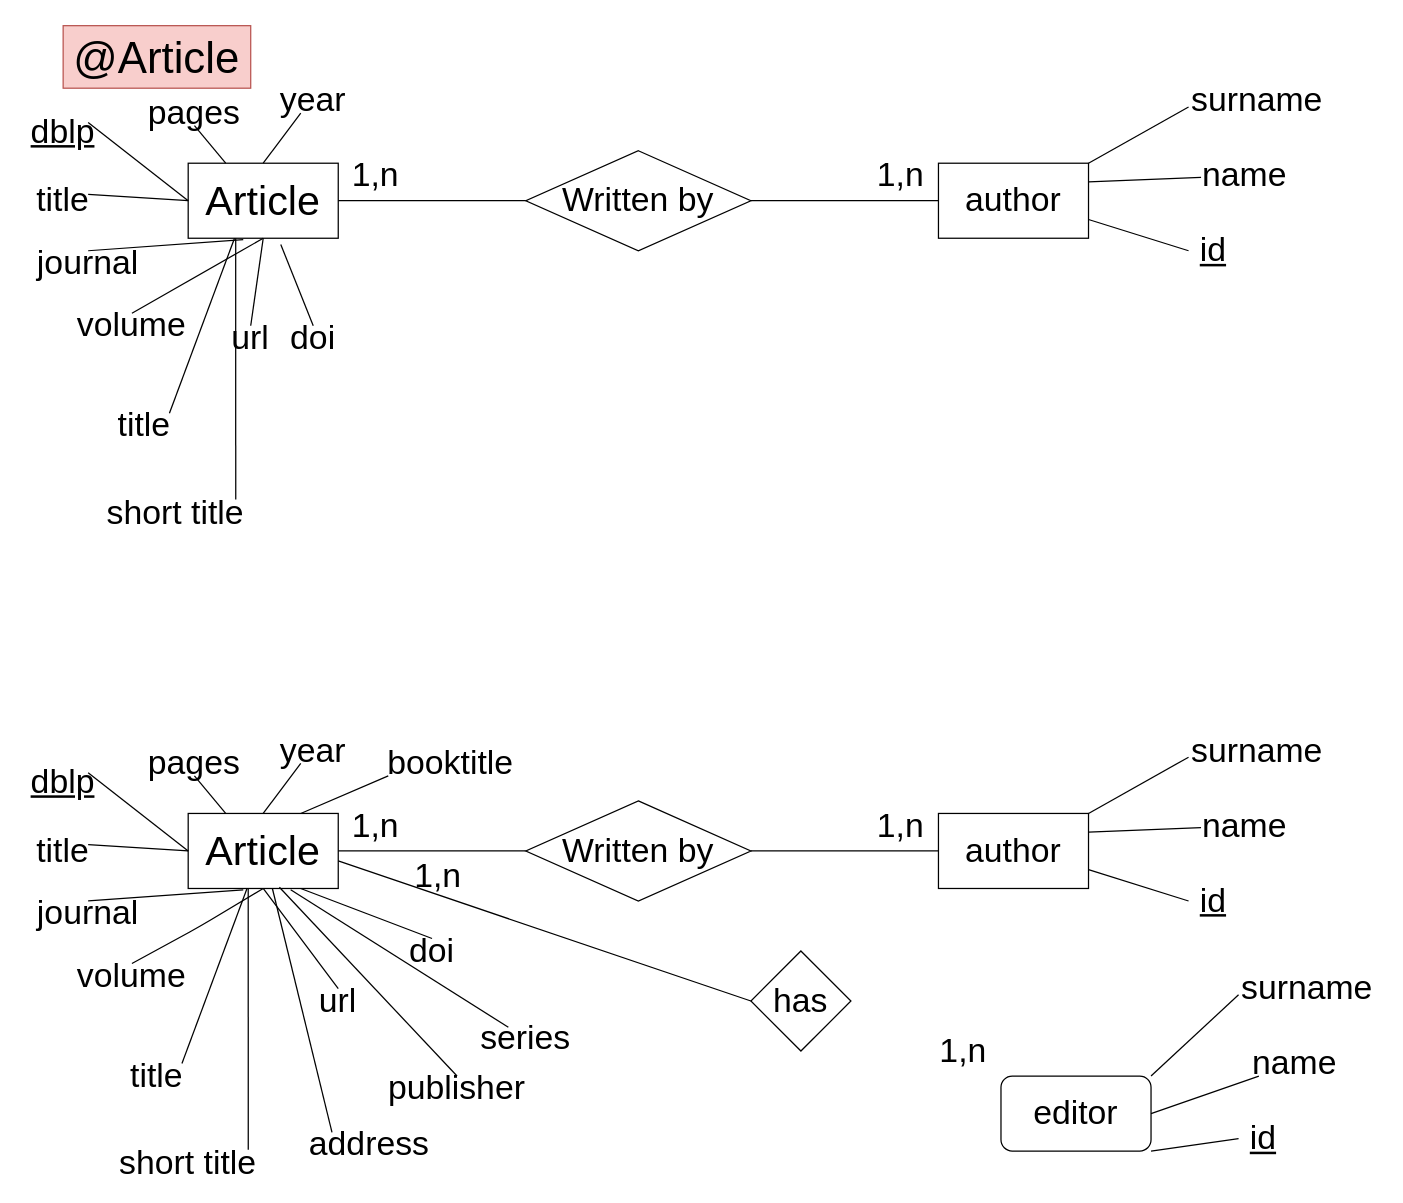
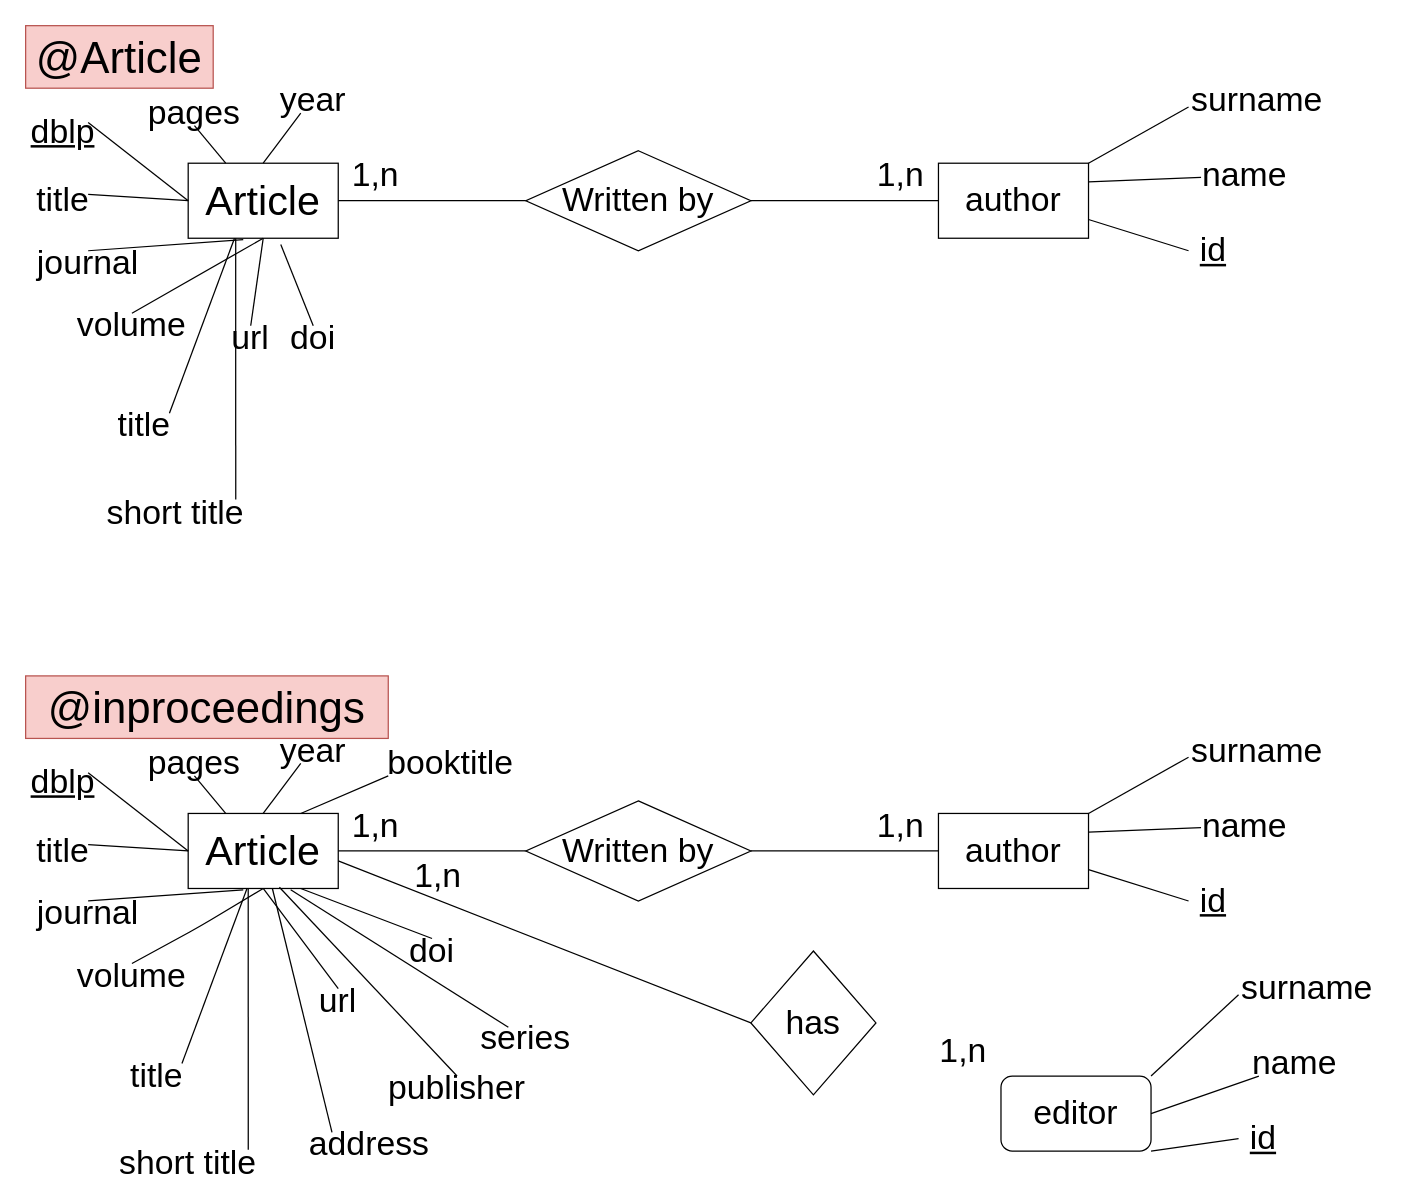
node "@Article": moved (157, 57) -> (119, 57)
node "@inproceedings": added
node "has": size 100x100 -> 125x144
